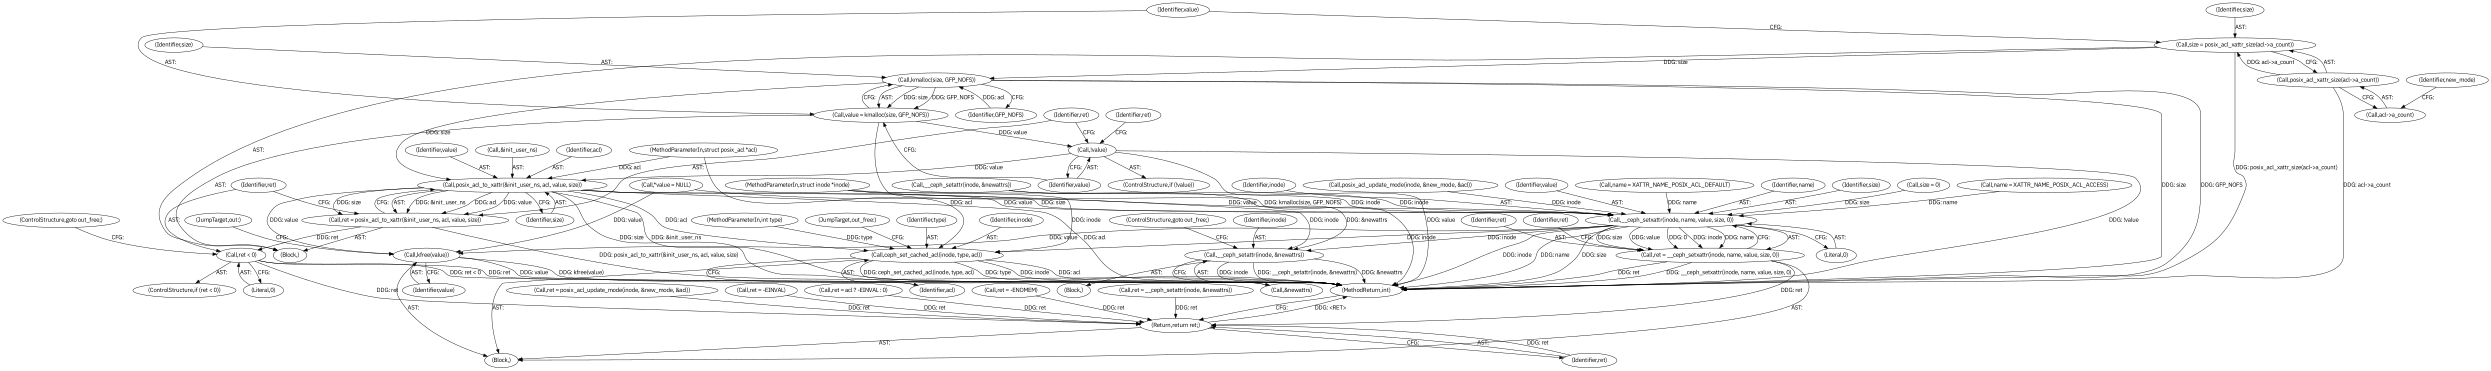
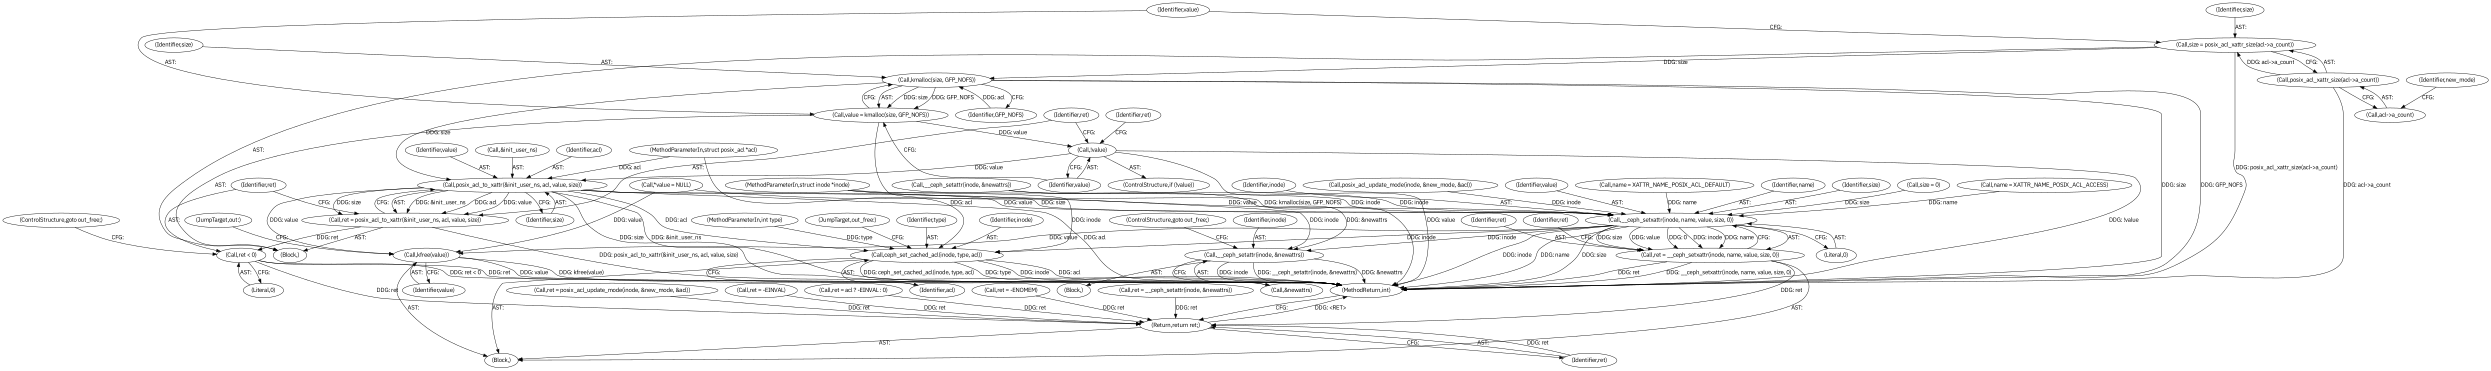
node "(ControlStructure,if (ret < 0))": removed
